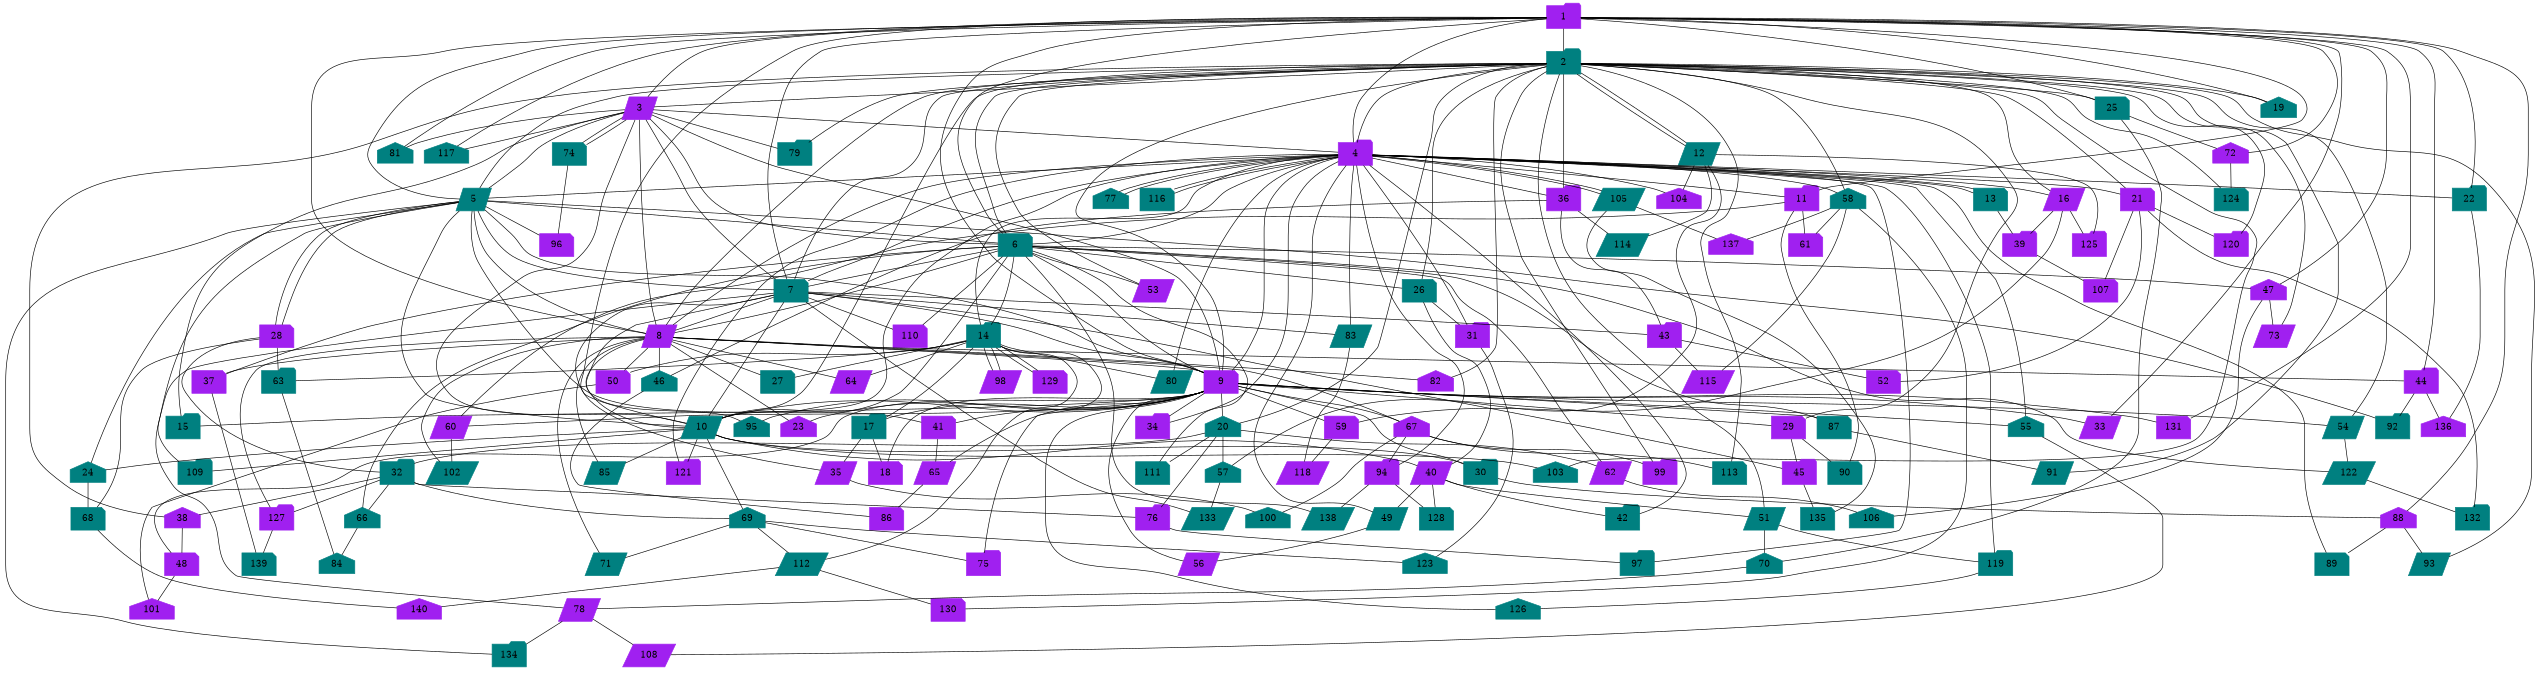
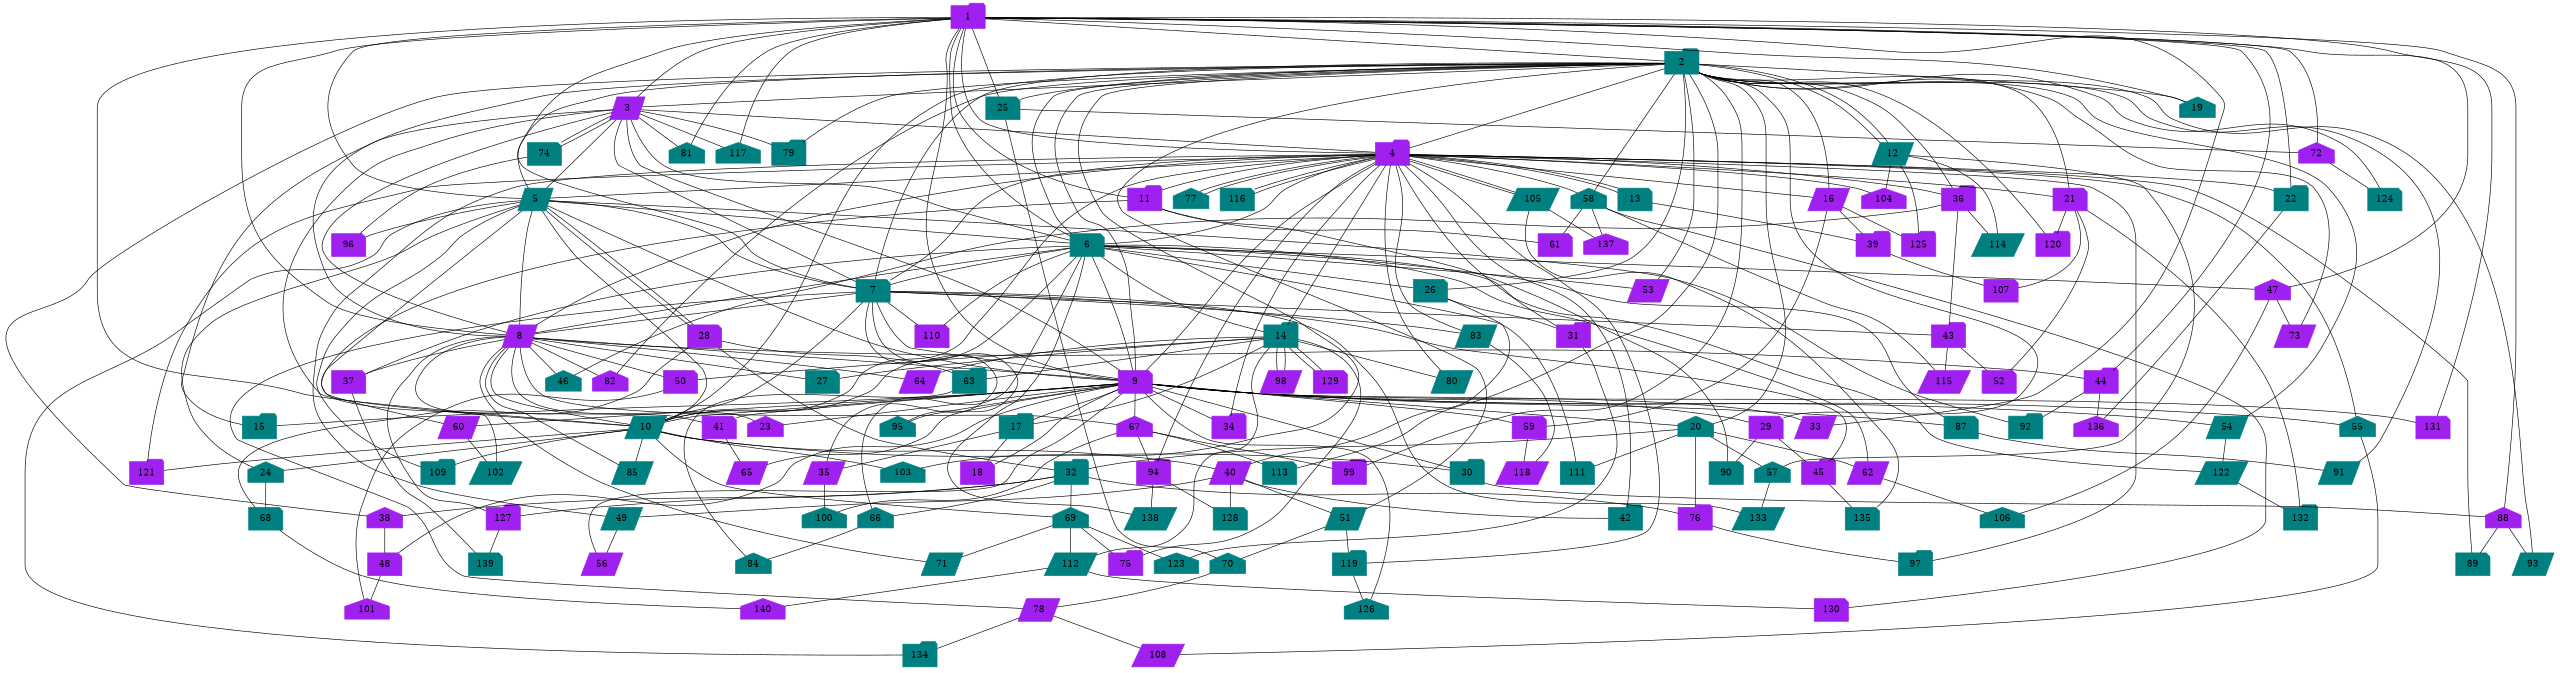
node "86": removed
